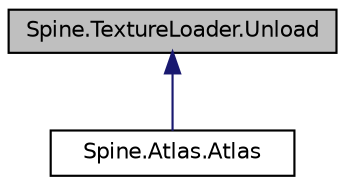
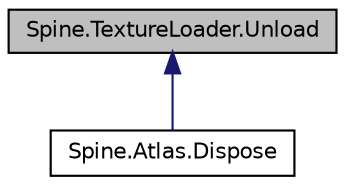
node "Spine.Atlas.Atlas": label "Spine.Atlas.Atlas" -> "Spine.Atlas.Dispose"
